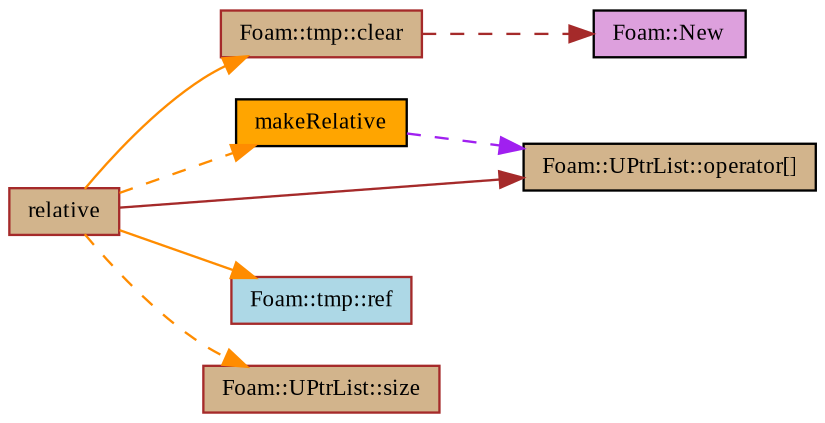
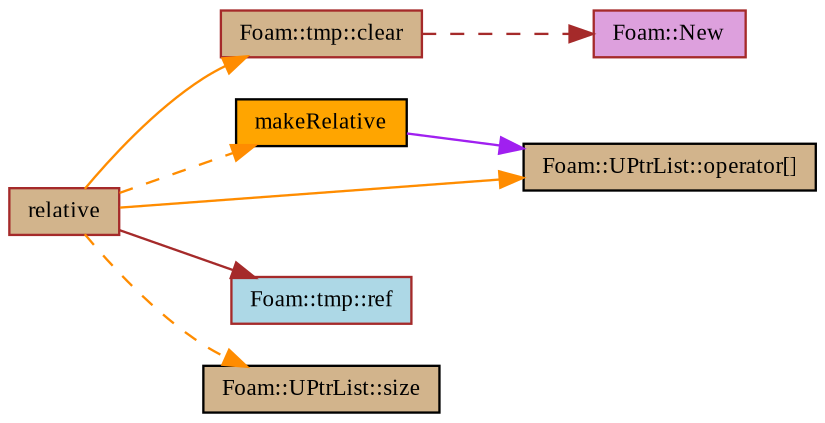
node "Foam::New": color black -> brown
edge "makeRelative" -> "Foam::UPtrList::operator[]": style dashed -> solid
edge "relative" -> "Foam::UPtrList::operator[]": color brown -> darkorange
edge "relative" -> "Foam::tmp::ref": color darkorange -> brown
node "Foam::UPtrList::size": color brown -> black
